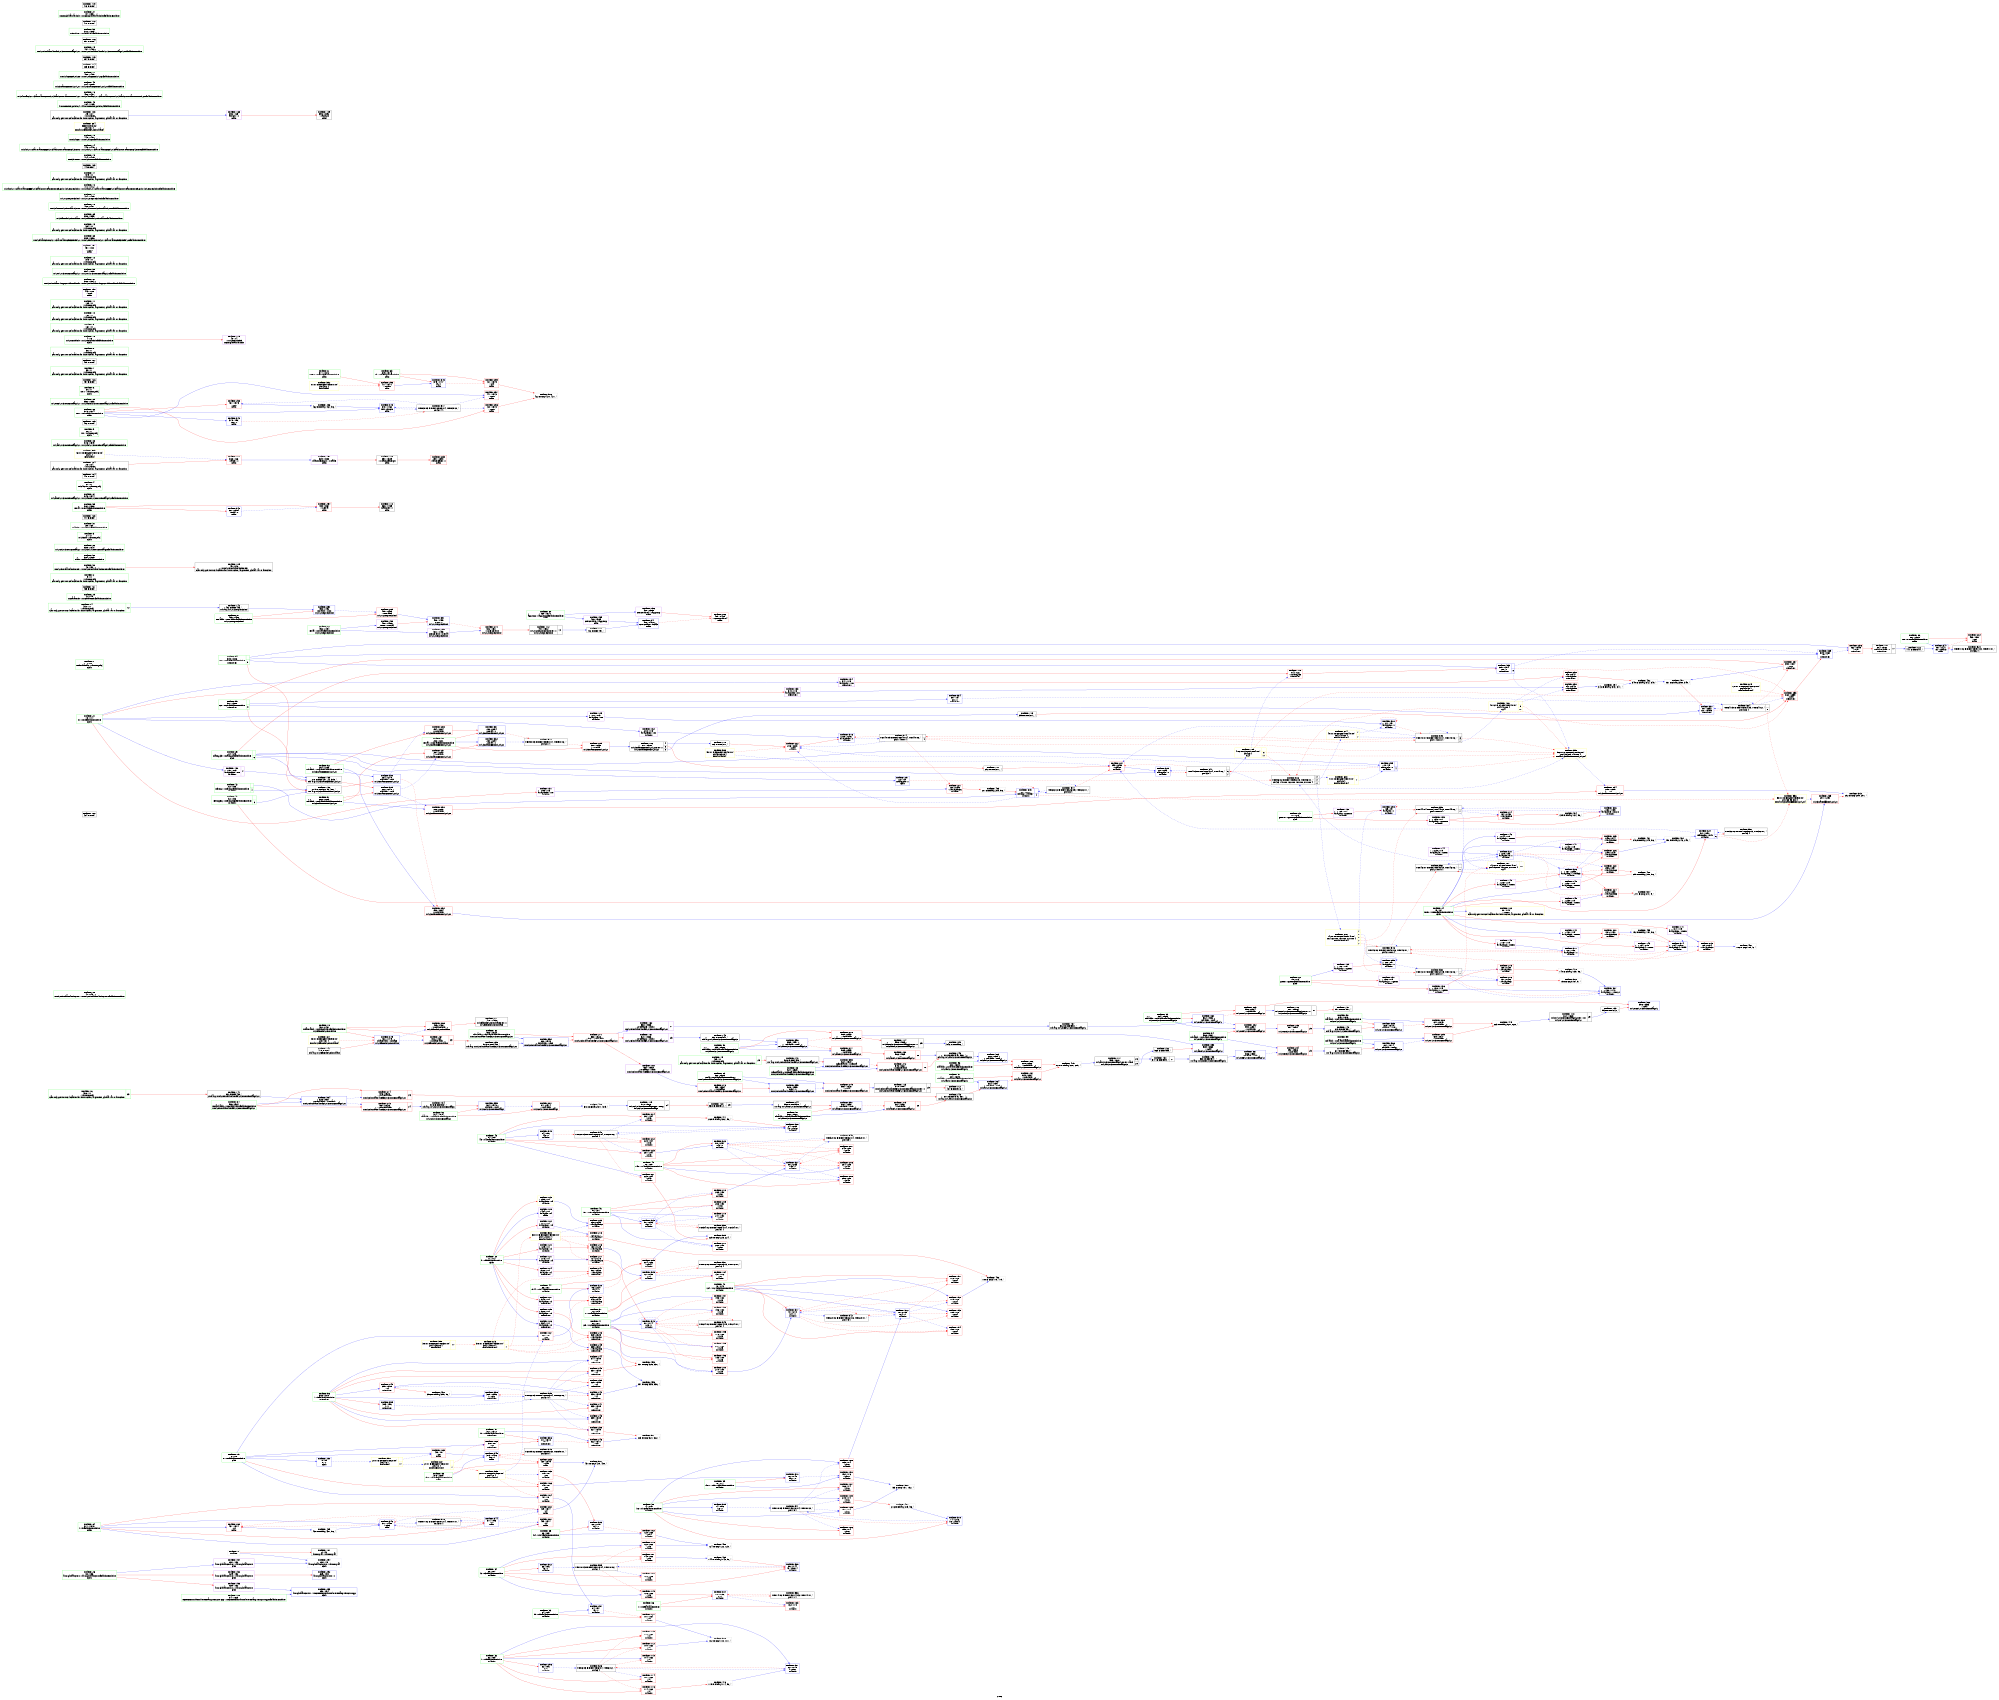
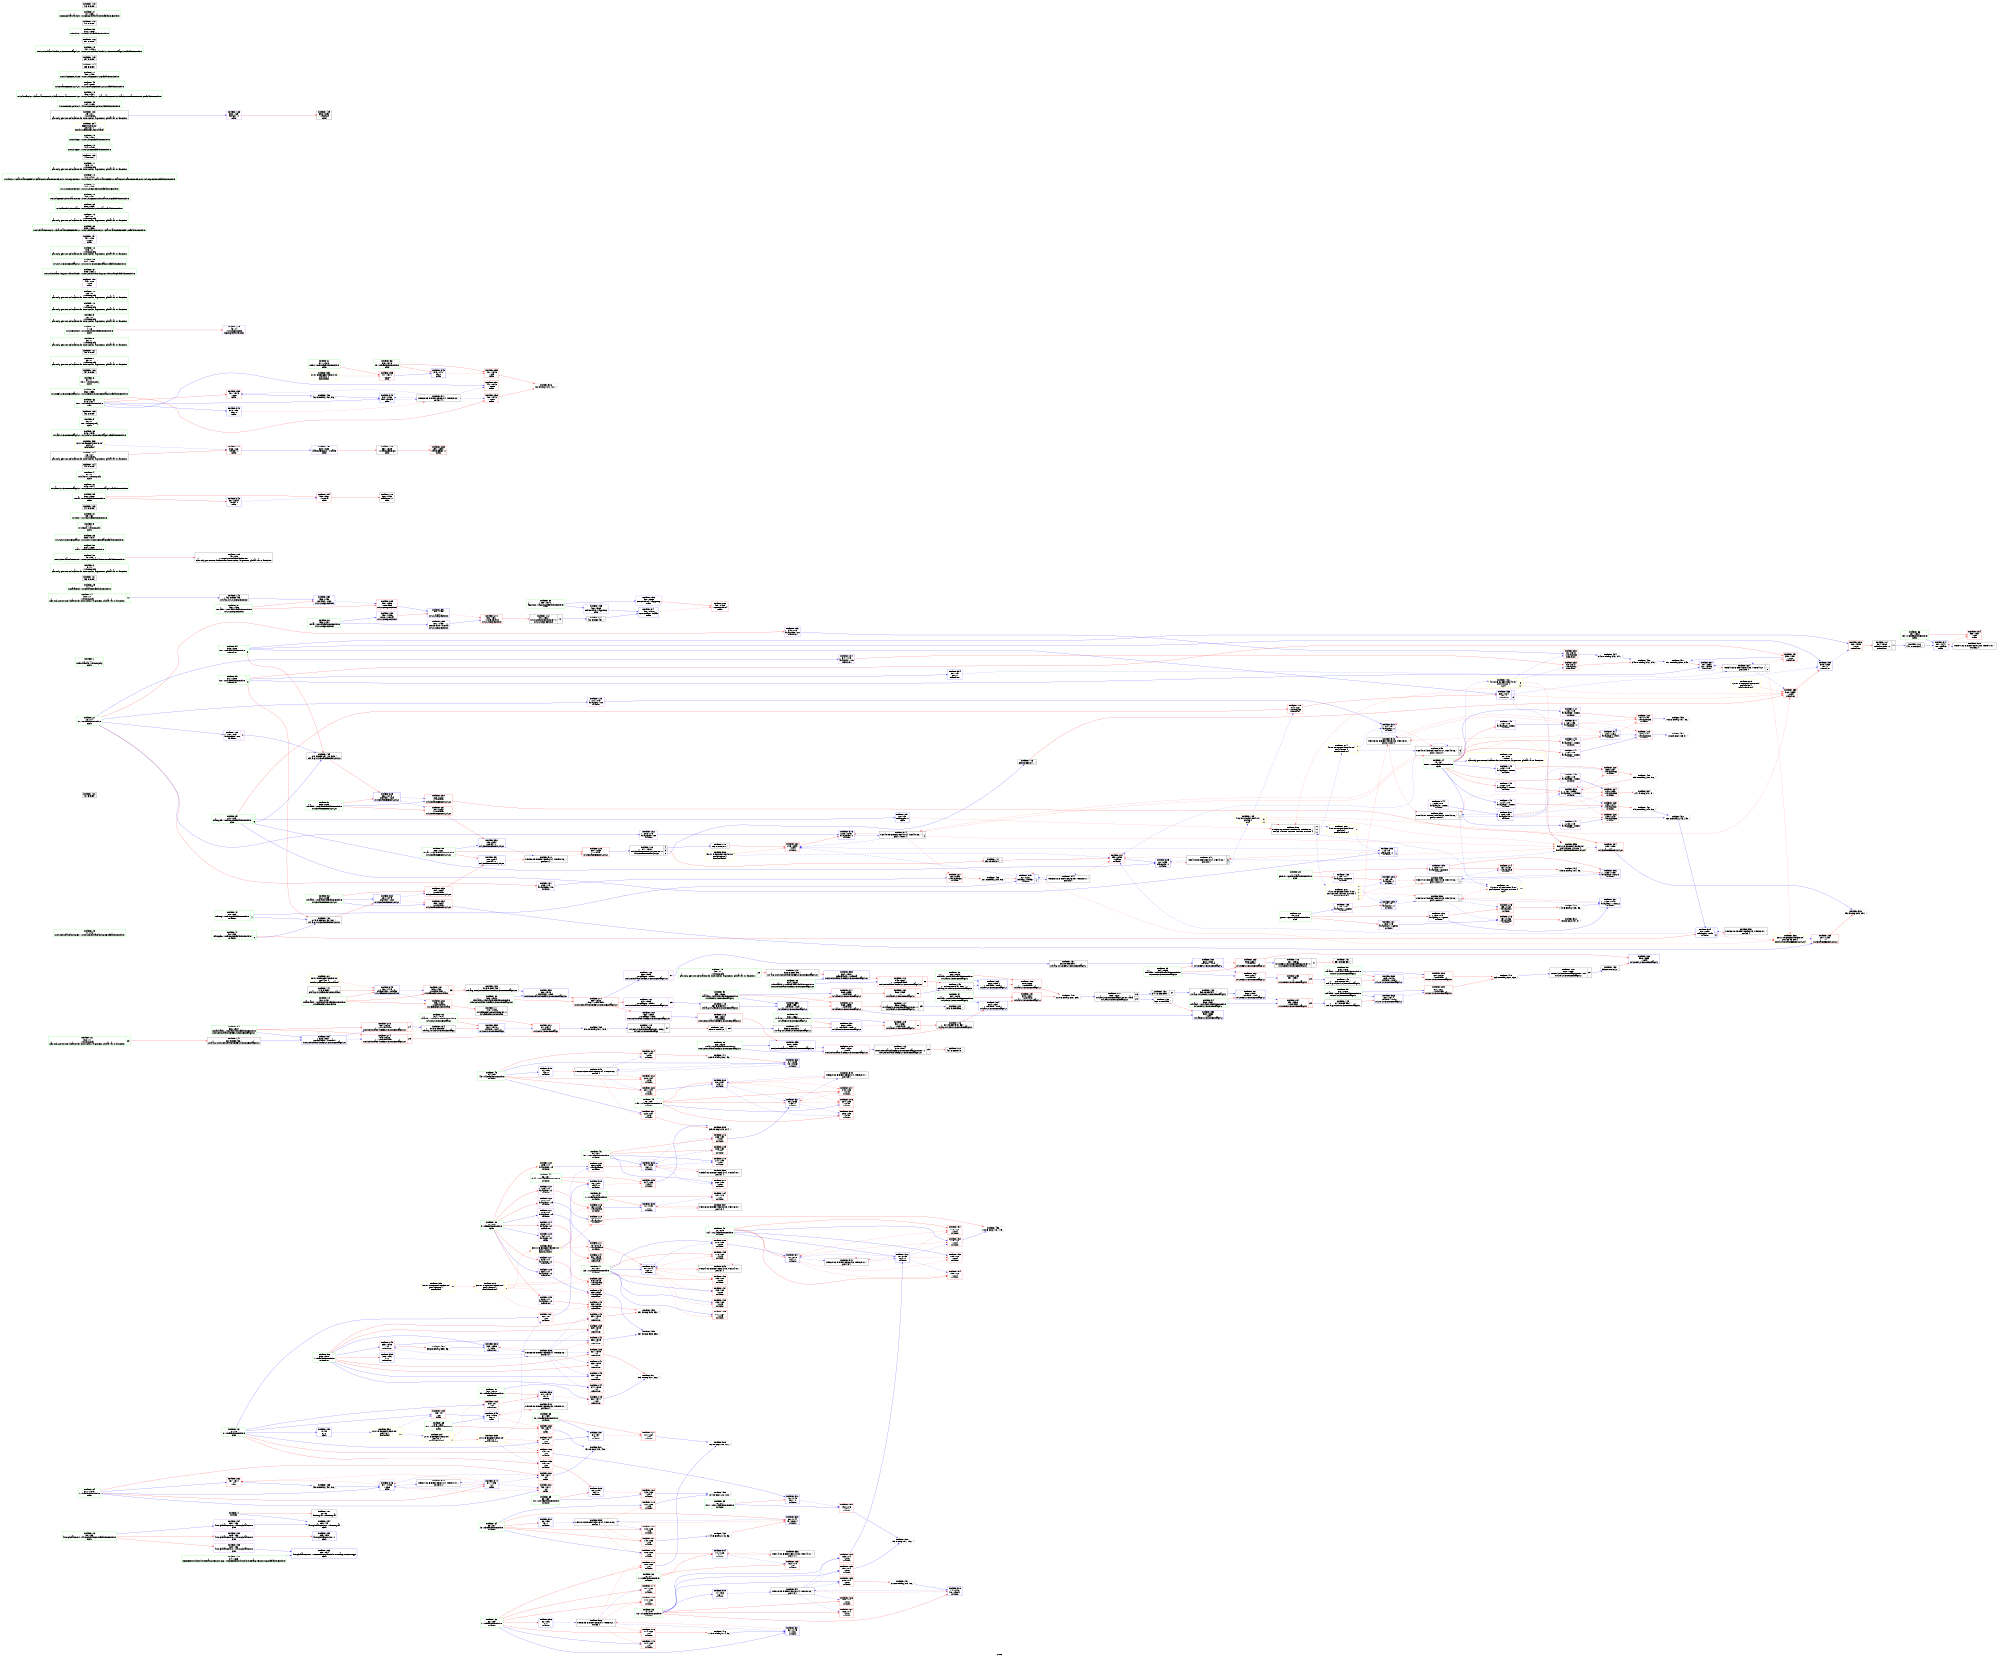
node "NodeID: 74": removed
edge "NodeID: 493" -> "NodeID: 314": removed
edge "NodeID: 94" -> "NodeID: 282": now "NodeID: 94" -> "NodeID: 361"
node "NodeID: 336": text "_Z5solvev" -> "_Z5inc"
edge "NodeID: 19" -> "NodeID: 165": added
